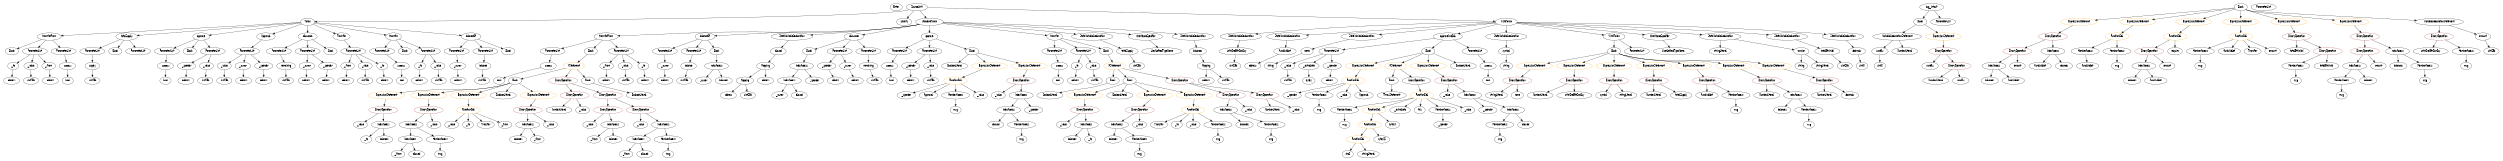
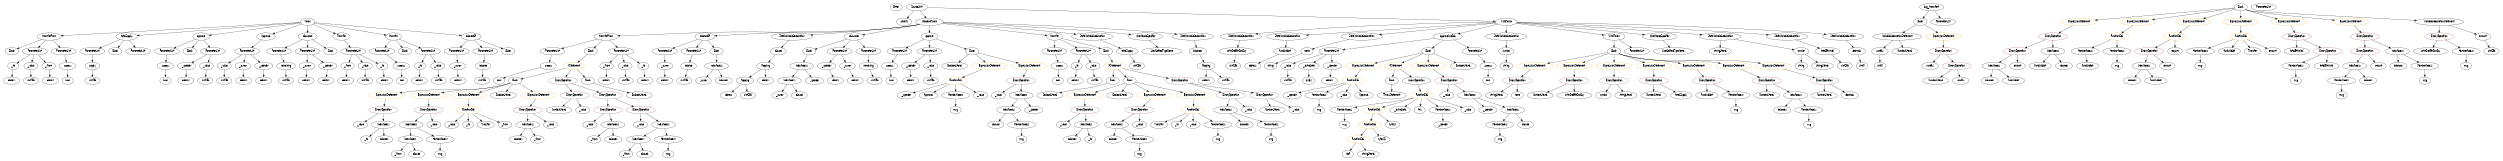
node "bug_intou7": label "bug_intou7" -> "bug_transfer7"
edge "SourceUnit" -> "Token": removed
node "sha3": label "sha3" -> "sha9"
